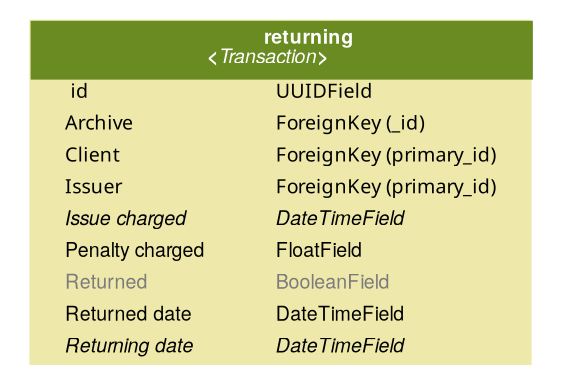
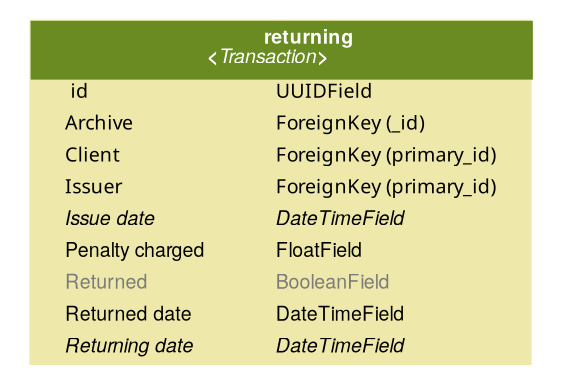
node "returning": text "Issue charged" -> "Issue date"
